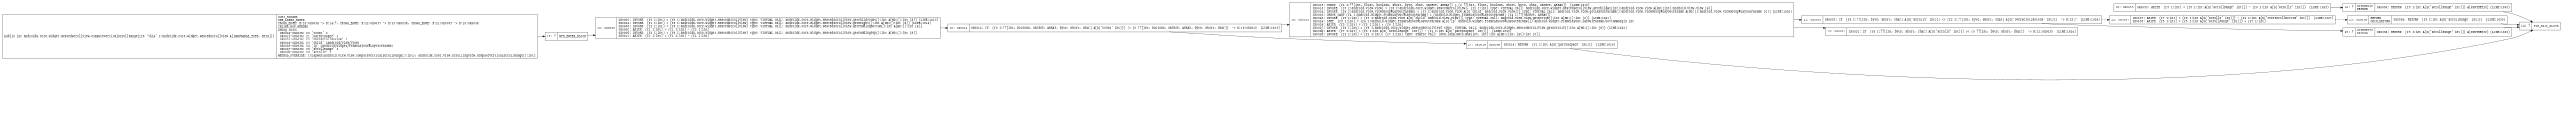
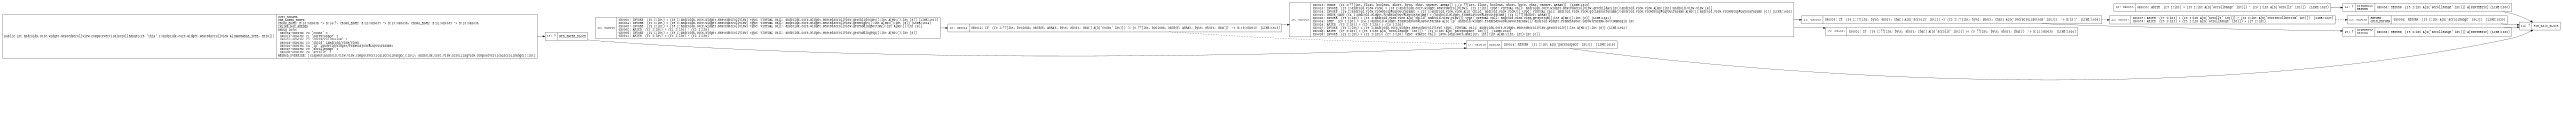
edge "13: ?" -> "15: 0x0000": now "13: ?" -> "17: 0x0014"
edge "16: 0x0012" -> "17: 0x0014": style solid -> dashed
